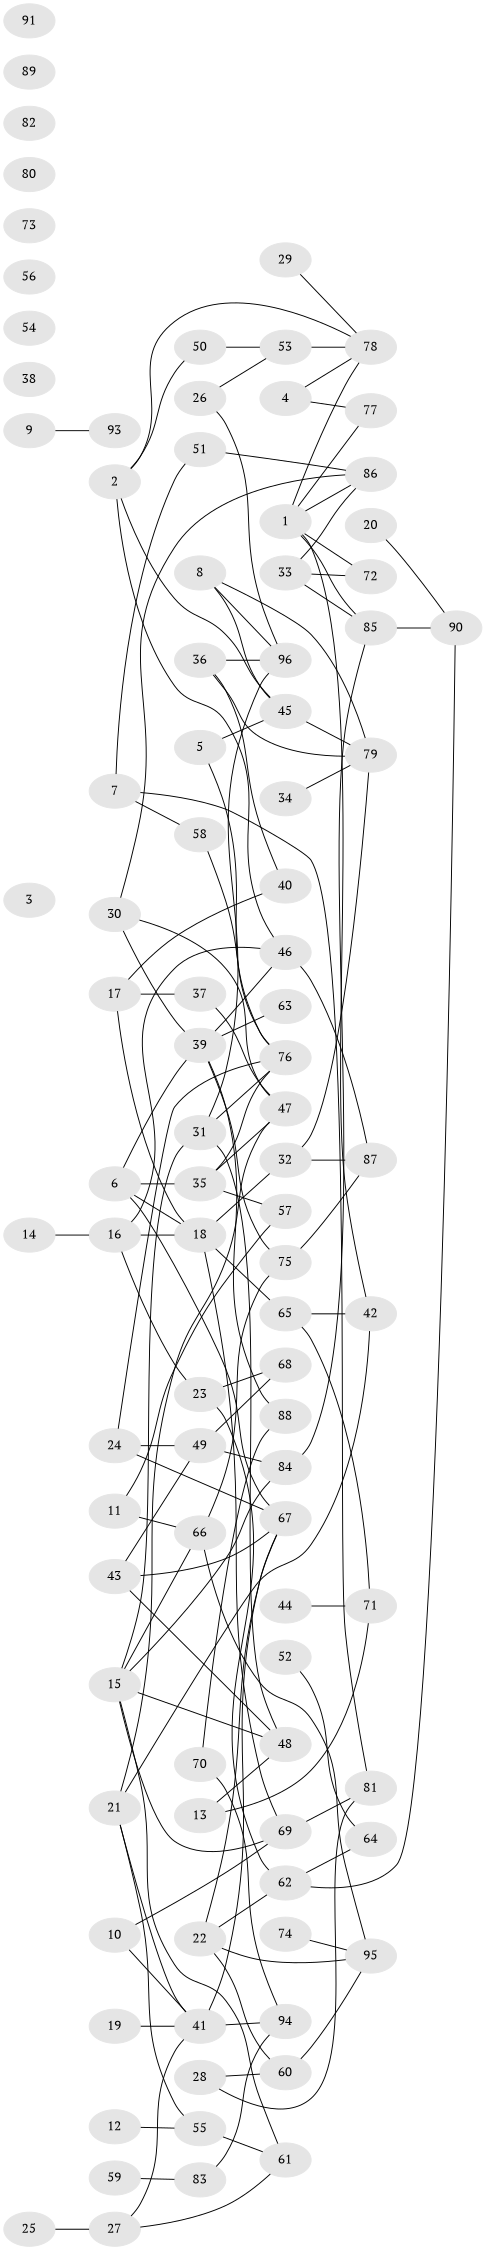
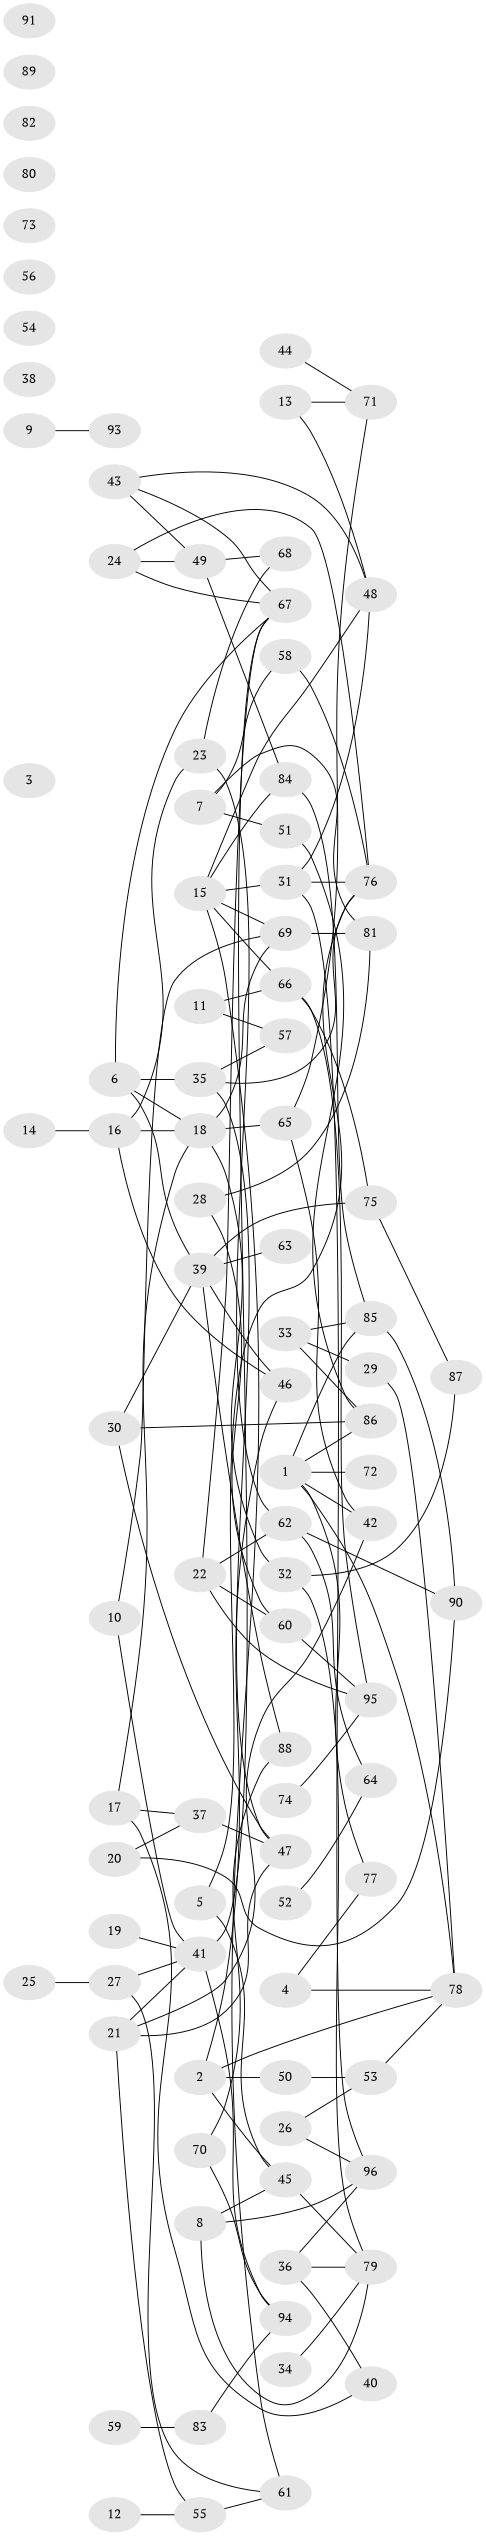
edge "33" -- "72": now "33" -- "29"
edge "46" -- "87": removed
edge "37" -- "20": added
